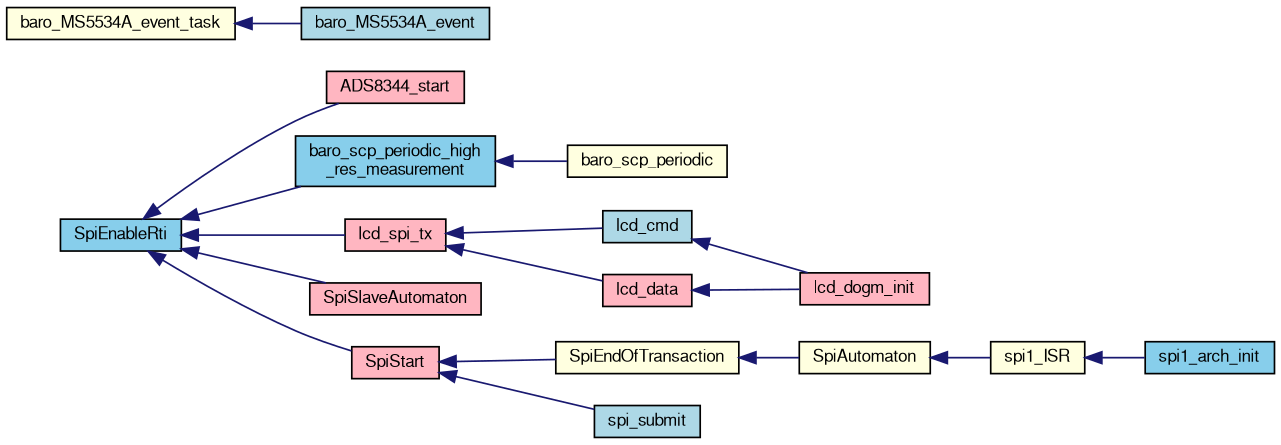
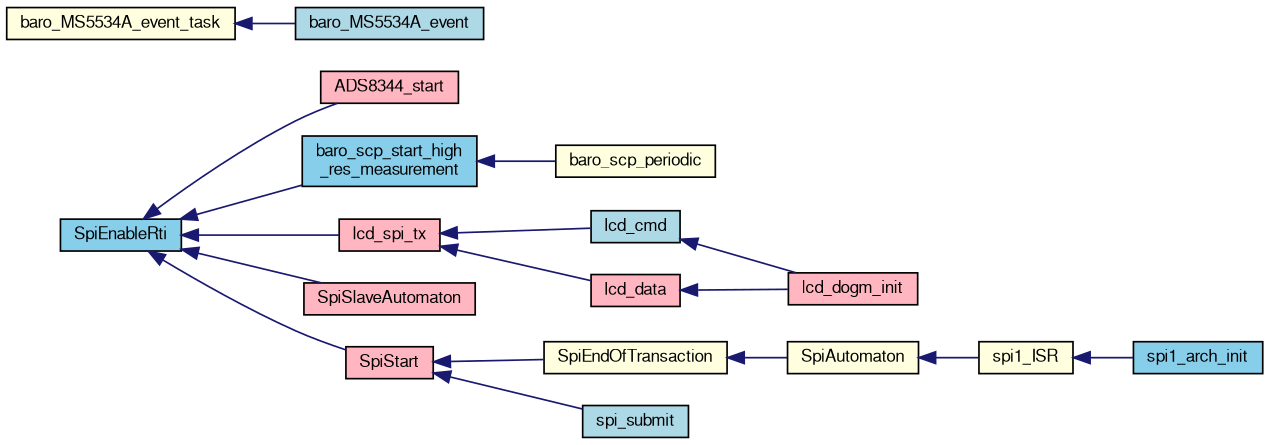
node "baro_scp_periodic_high _res_measurement": label "baro_scp_periodic_high _res_measurement" -> "baro_scp_start_high _res_measurement"
